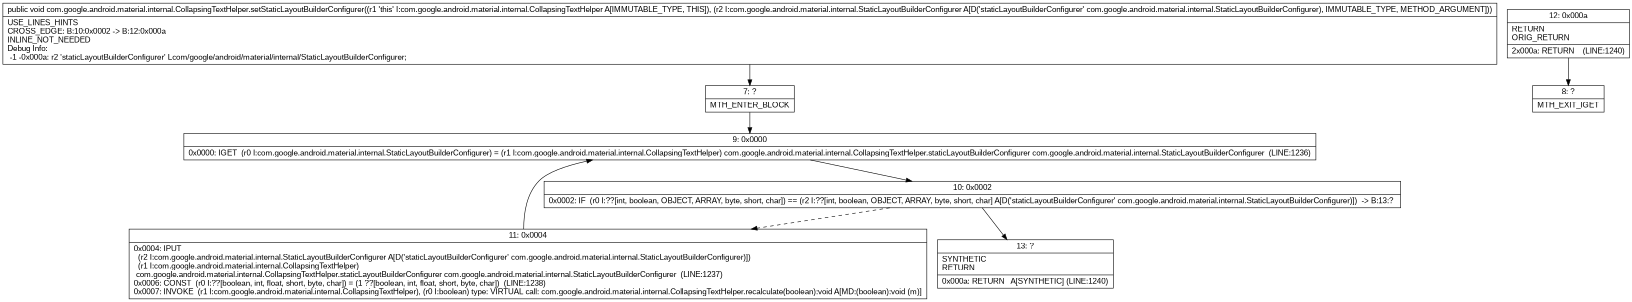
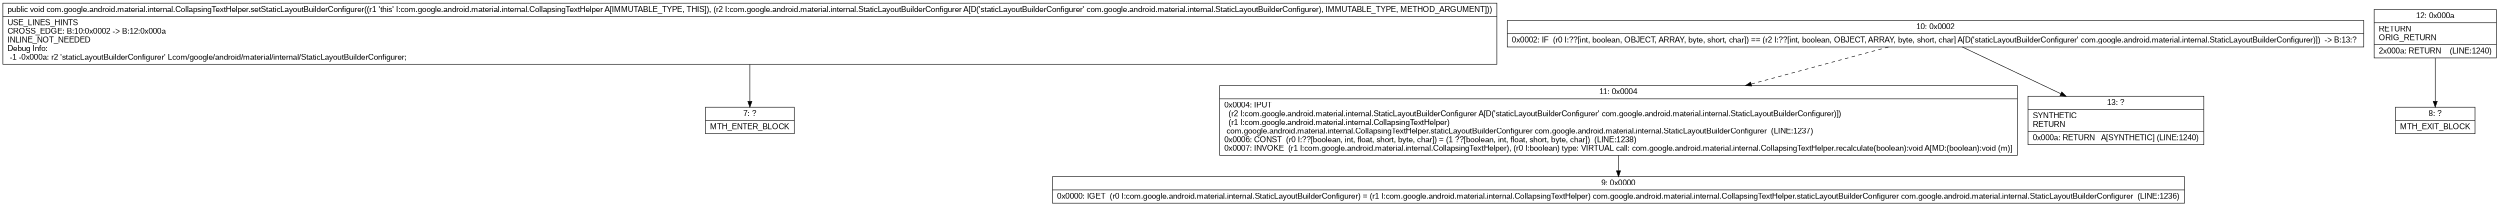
node "8: ?": text "MTH_EXIT_IGET" -> "MTH_EXIT_BLOCK"
edge "7: ?" -> "9: 0x0000": removed
edge "9: 0x0000" -> "10: 0x0002": removed
